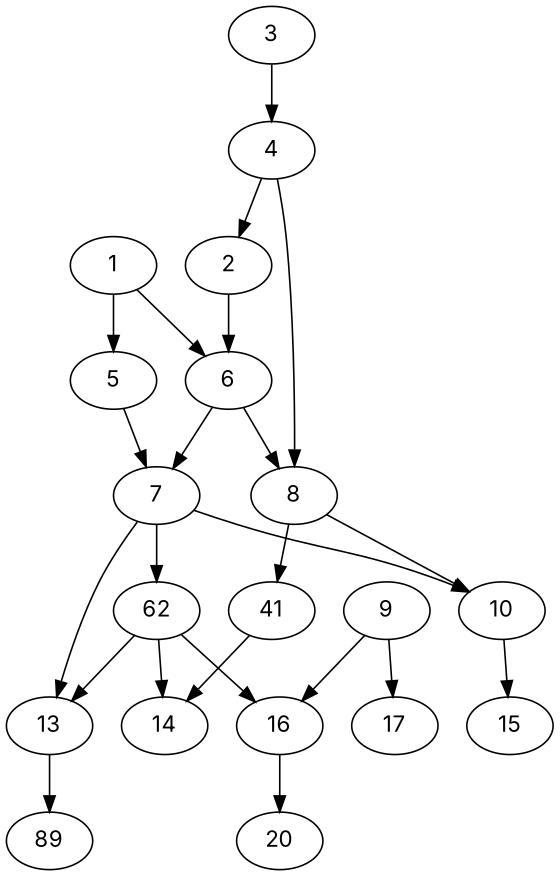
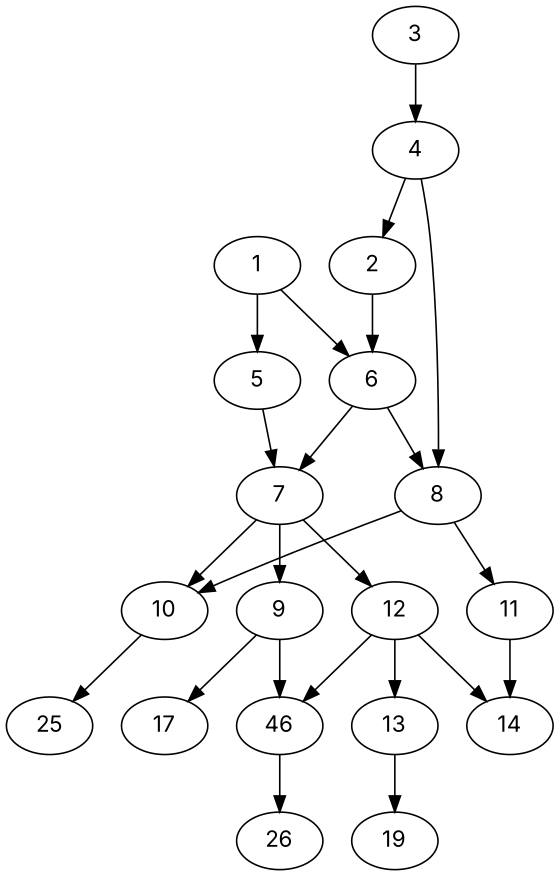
edge "7" -> "13": now "7" -> "9"
node "62": label "62" -> "12"
node "41": label "41" -> "11"
node "16": label "16" -> "46"
node "15": label "15" -> "25"
node "89": label "89" -> "19"
node "20": label "20" -> "26"
